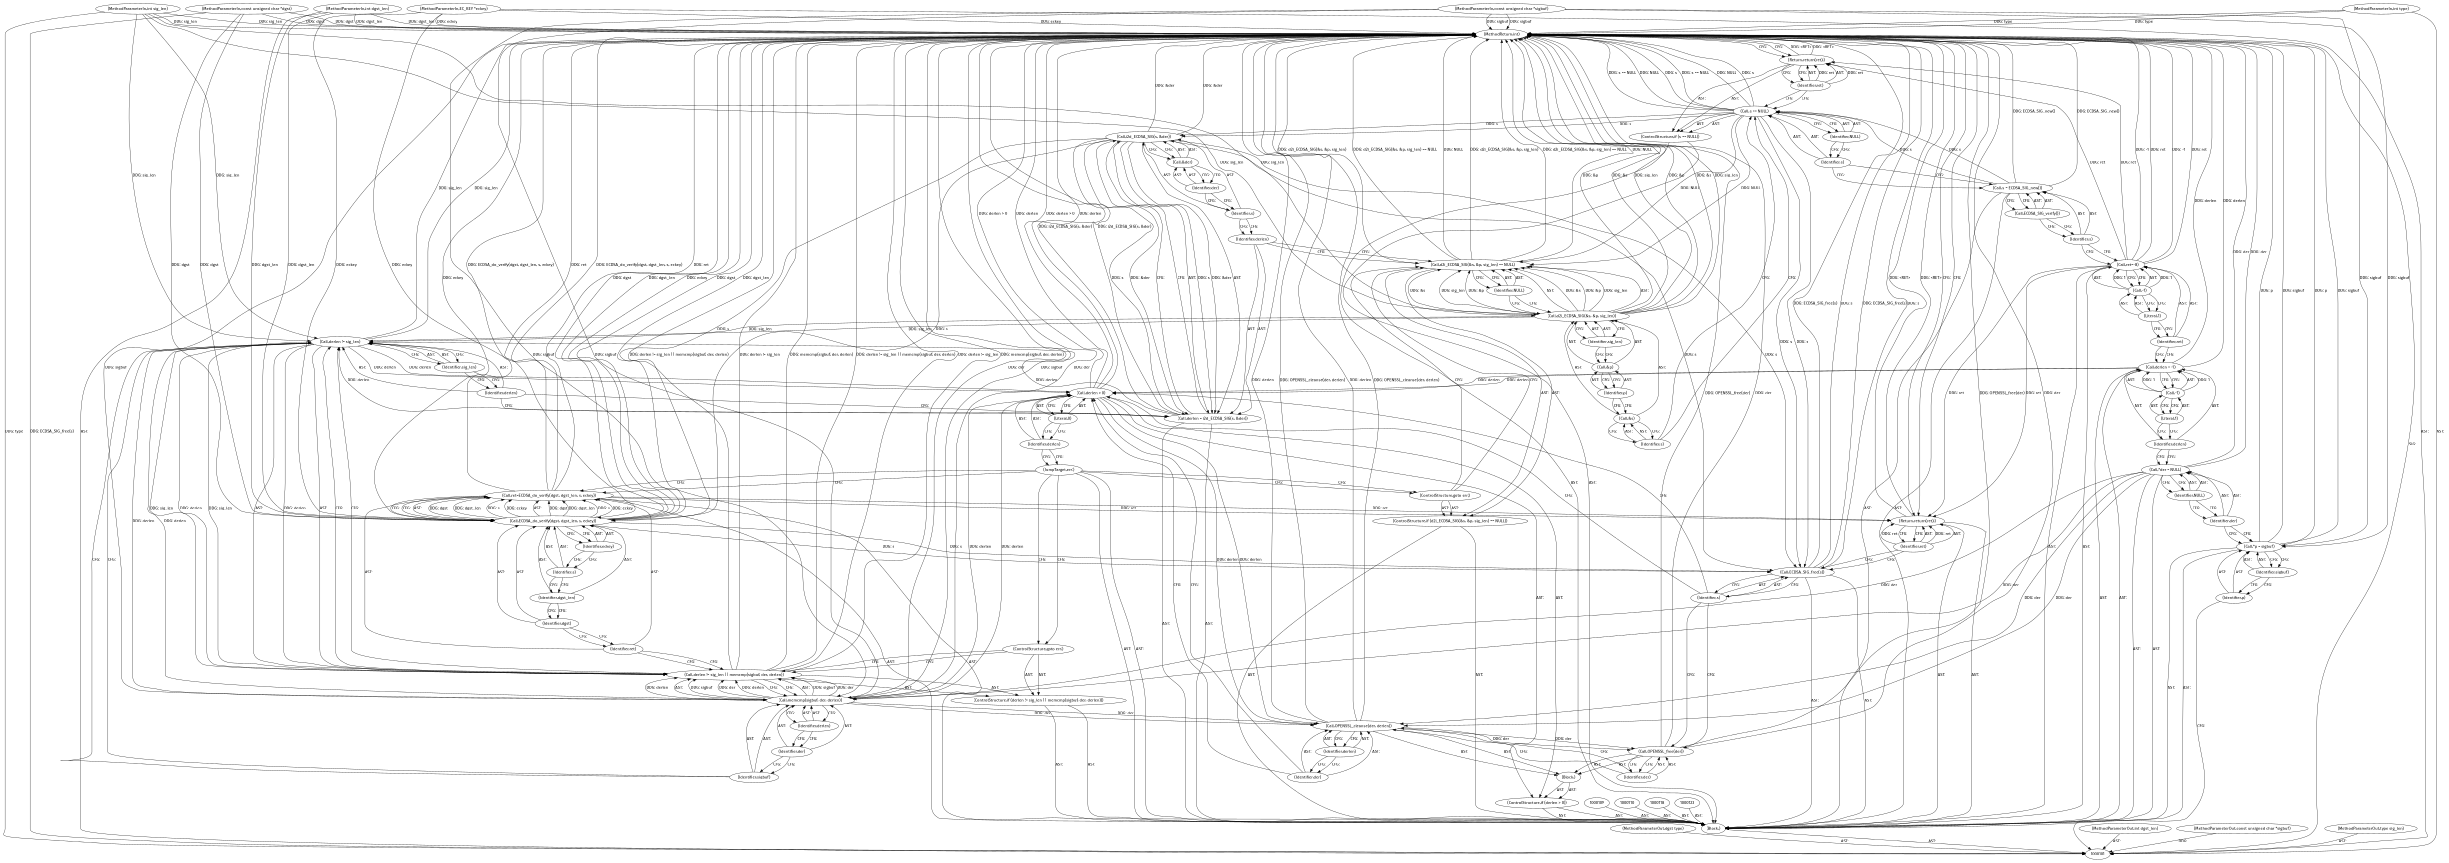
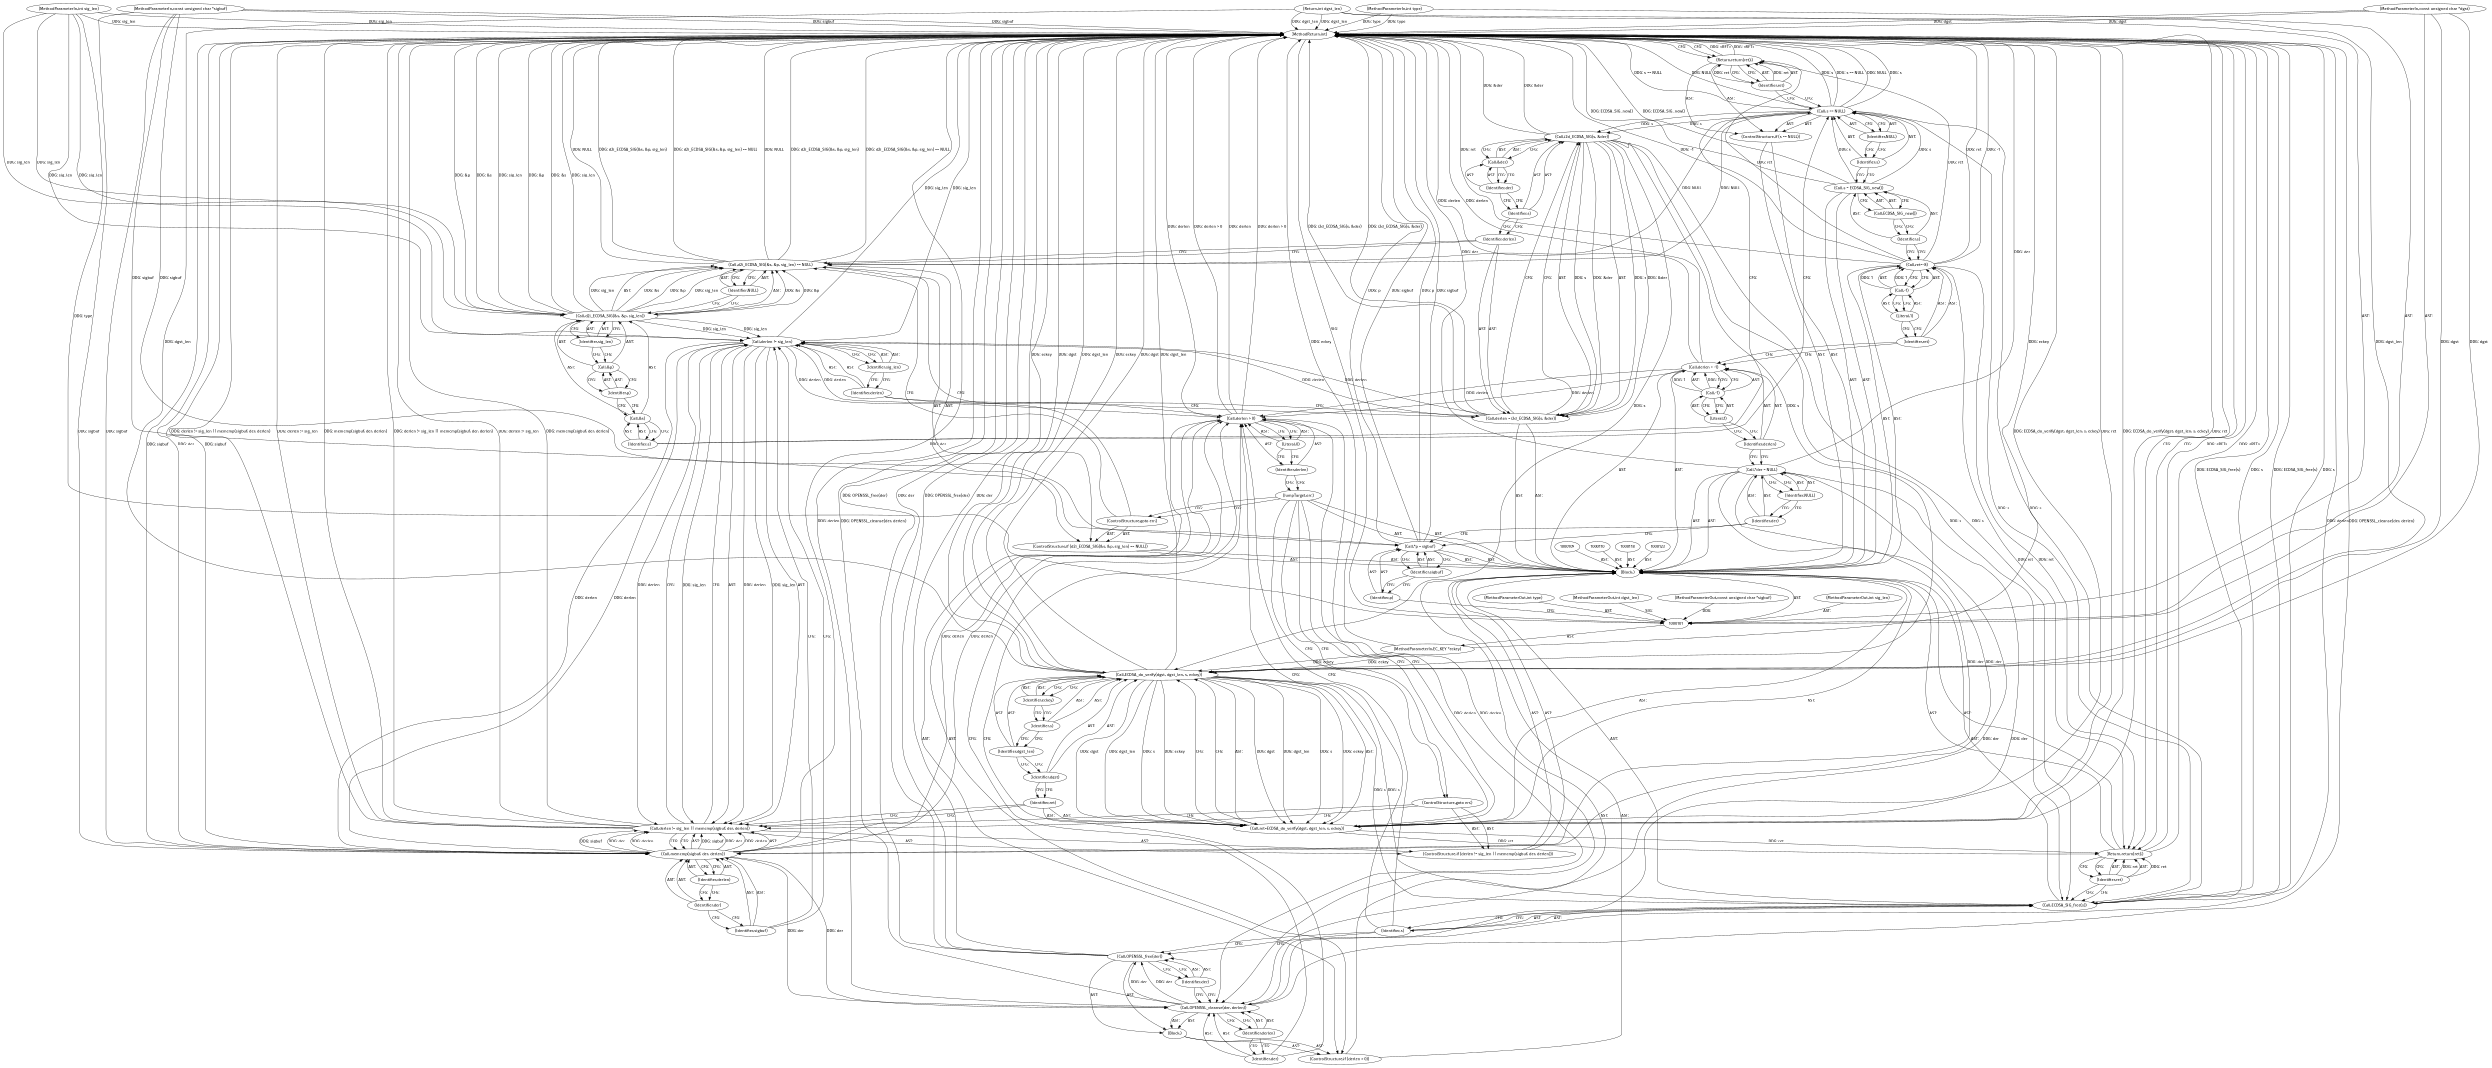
node "(MethodParameterIn,int dgst_len)": label "(MethodParameterIn,int dgst_len)" -> "(Return,int dgst_len)"
edge "(MethodParameterIn,EC_KEY *eckey)" -> "1000101": reversed
node "(Call,ECDSA_SIG_verify())": label "(Call,ECDSA_SIG_verify())" -> "(Call,ECDSA_SIG_new())"
edge "(MethodParameterIn,const unsigned char *dgst)" -> "1000101": label "DDG: ECDSA_SIG_free(s)" -> "AST: "
node "(MethodParameterOut,dgst type)": label "(MethodParameterOut,dgst type)" -> "(MethodParameterOut,int type)"
node "(MethodParameterOut,type sig_len)": label "(MethodParameterOut,type sig_len)" -> "(MethodParameterOut,int sig_len)"
edge "(MethodParameterOut,int dgst_len)" -> "1000101": label "AST: " -> "SIG: "
